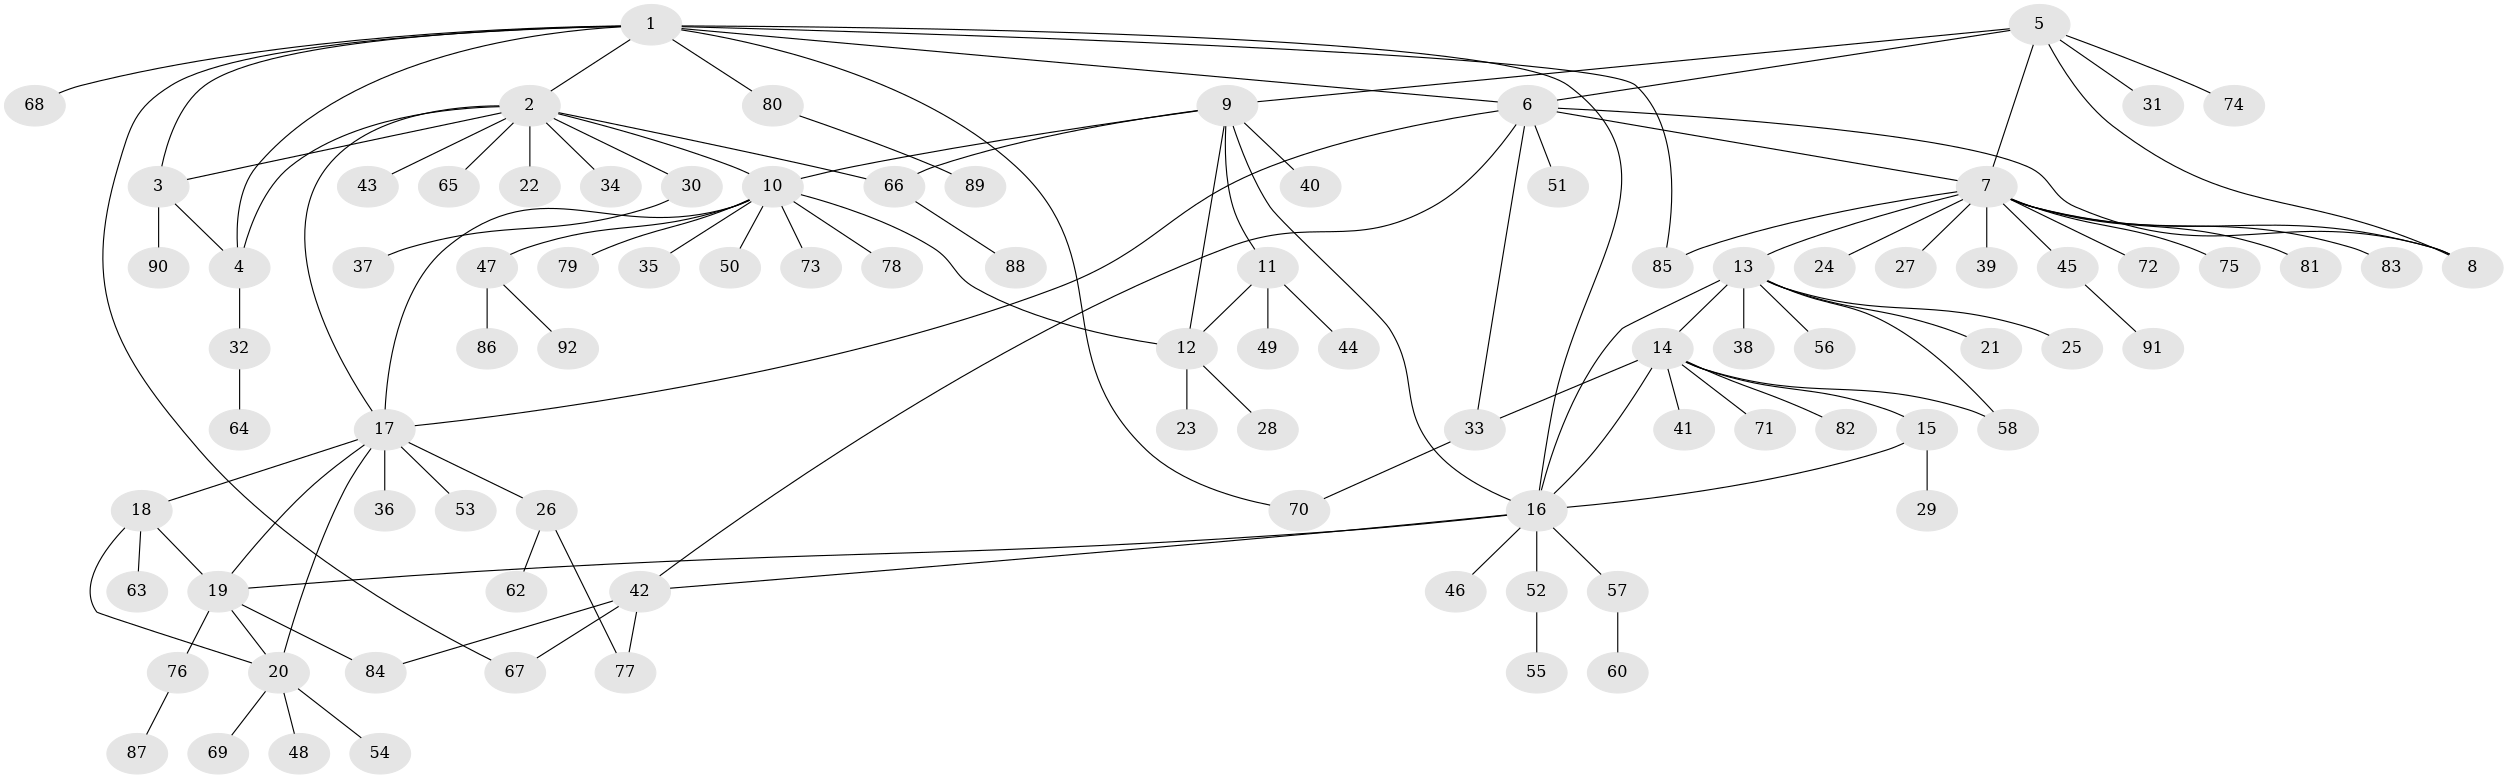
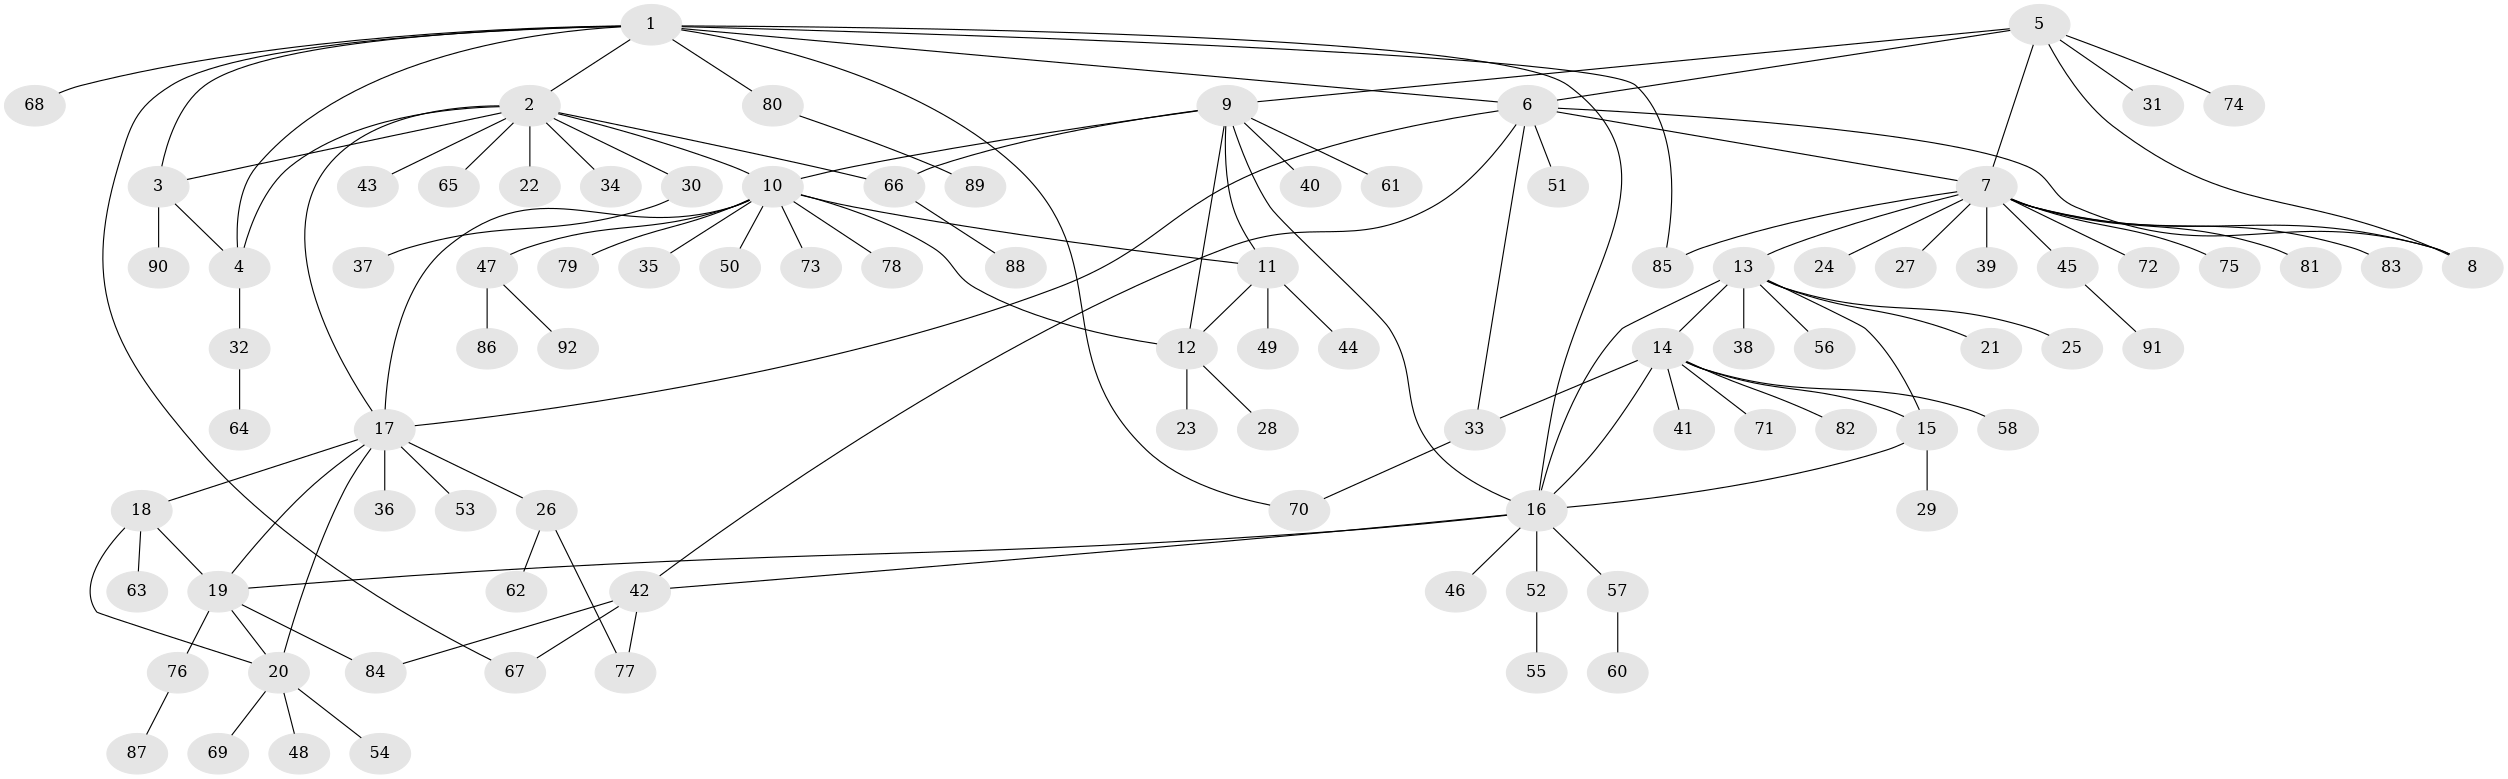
node "61": added
edge "10" -- "11": added
edge "13" -- "58": now "13" -- "15"
